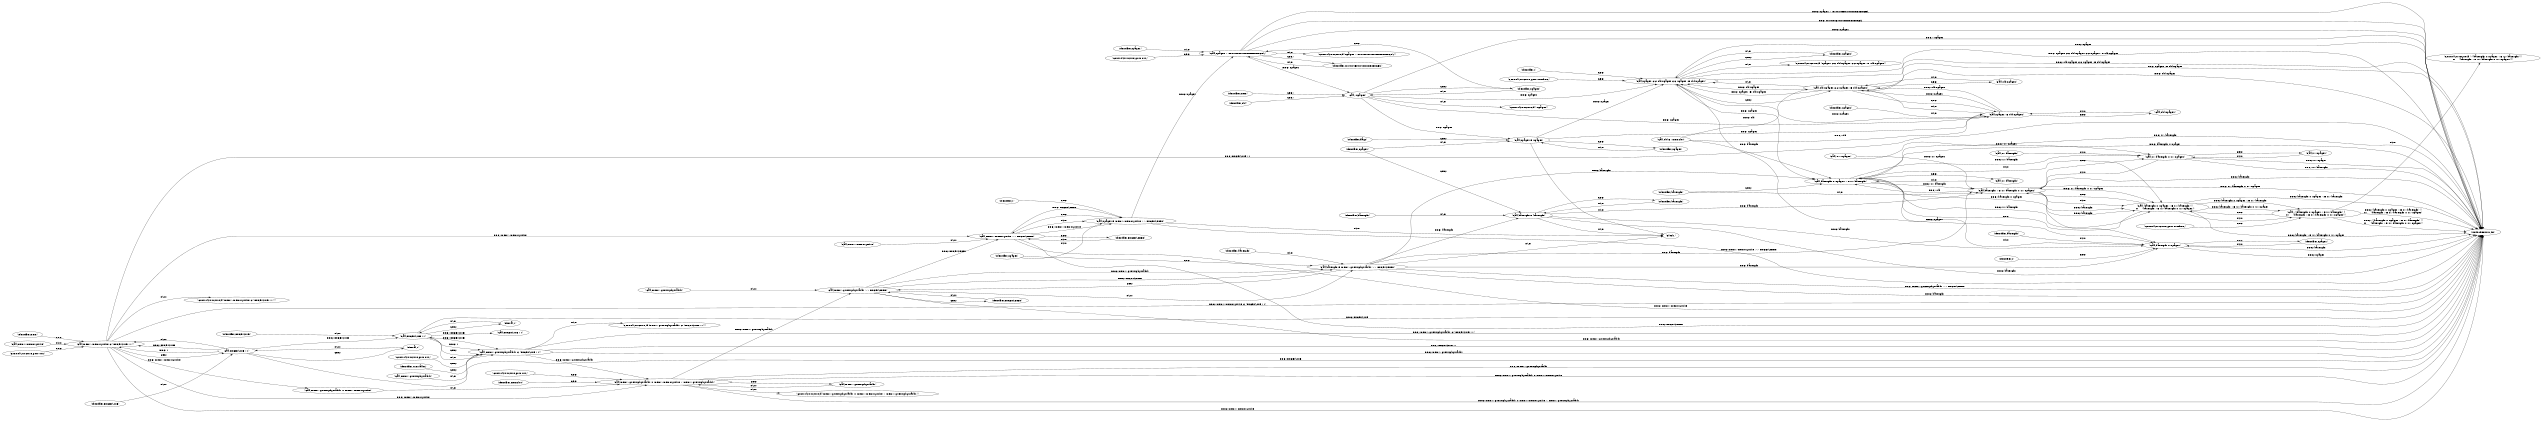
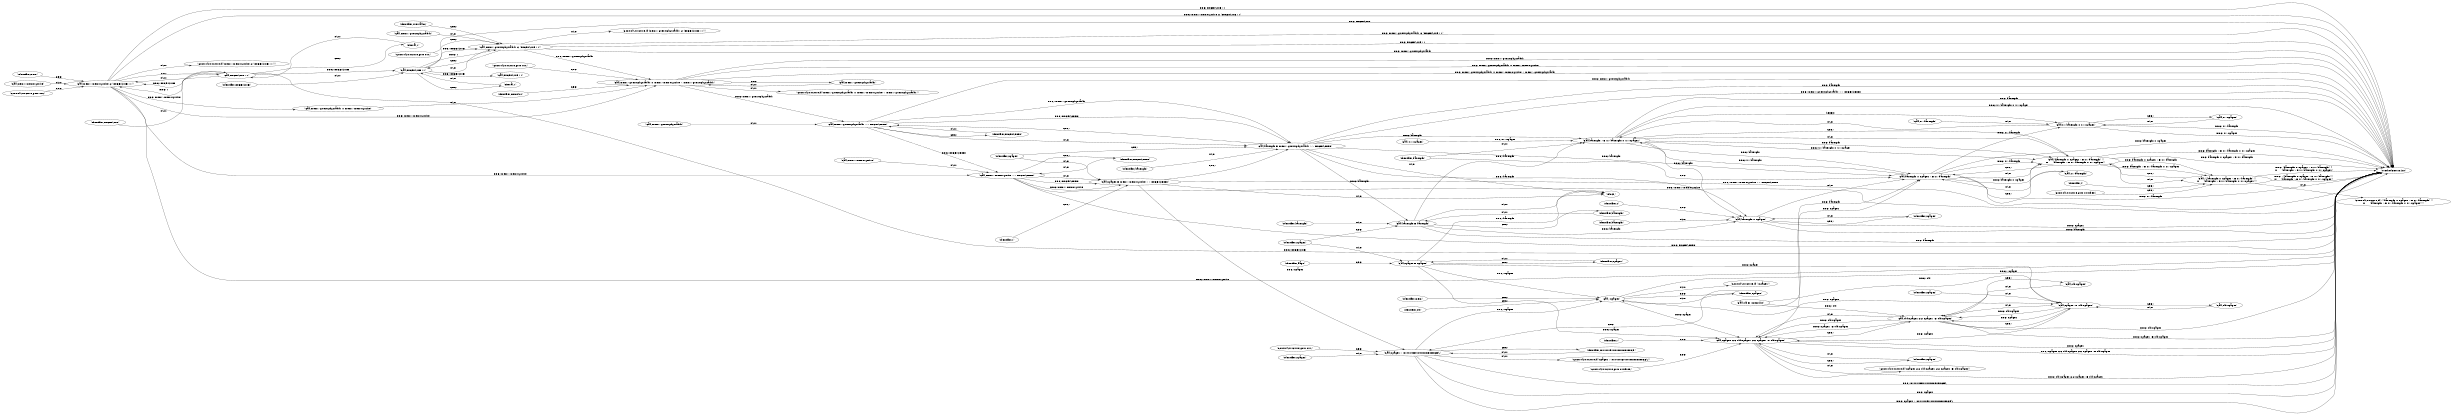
node "(Identifier,KVM_MEM_MAX_NR_PAGES)": label "(Identifier,KVM_MEM_MAX_NR_PAGES)" -> "(Identifier,KVM_MEM_MAX_NR_PAGE)"
edge "(Call,!npages)" -> "(Call,npages = npages)": reversed
edge "(Call,!s->npages)" -> "(Call,s->base_gfn + s->npages)": removed, label "DDG: s->npages"
edge "(Call,base_gfn >= s->base_gfn + s->npages)" -> "(Call,s->base_gfn + s->npages)": label "CFG: " -> "SHIFT: "
node "(Identifier,i)": added
edge "(Call,base_gfn >= s->base_gfn + s->npages)" -> "(Call,base_gfn + npages <= s->base_gfn)": label "DDG: old" -> "DDG: base_gfn"
edge "(Call,npages = npages)" -> "(Block,)": label "AST: " -> "DDG: base_gfn"
edge "(Call,npages = mem->memory_size >> PAGE_SHIFT)" -> "(Call,mem->memory_size >> PAGE_SHIFT)": now "(Call,npages = mem->memory_size >> PAGE_SHIFT)" -> "(Call,base_gfn = mem->guest_phys_addr >> PAGE_SHIFT)"
edge "(Call,npages && old.npages && npages != old.npages)" -> "(Call,base_gfn + npages)": removed, label "DDG: npages"
